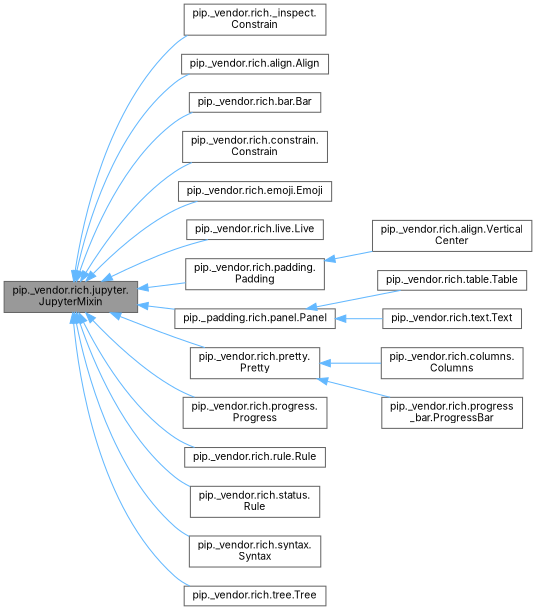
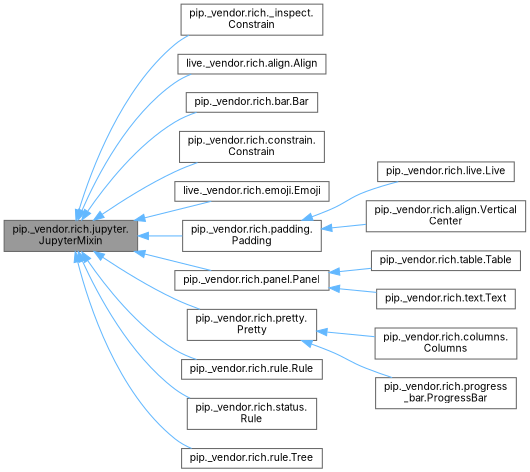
node "pip._vendor.rich.align.Align": label "pip._vendor.rich.align.Align" -> "live._vendor.rich.align.Align"
node "pip._vendor.rich.emoji.Emoji": label "pip._vendor.rich.emoji.Emoji" -> "live._vendor.rich.emoji.Emoji"
edge "pip._vendor.rich.live.Live" -> "pip._vendor.rich.jupyter. JupyterMixin": now "pip._vendor.rich.live.Live" -> "pip._vendor.rich.padding. Padding"
node "pip._padding.rich.panel.Panel": label "pip._padding.rich.panel.Panel" -> "pip._vendor.rich.panel.Panel"
node "pip._vendor.rich.progress. Progress": removed
node "pip._vendor.rich.syntax. Syntax": removed
node "pip._vendor.rich.tree.Tree": label "pip._vendor.rich.tree.Tree" -> "pip._vendor.rich.rule.Tree"
